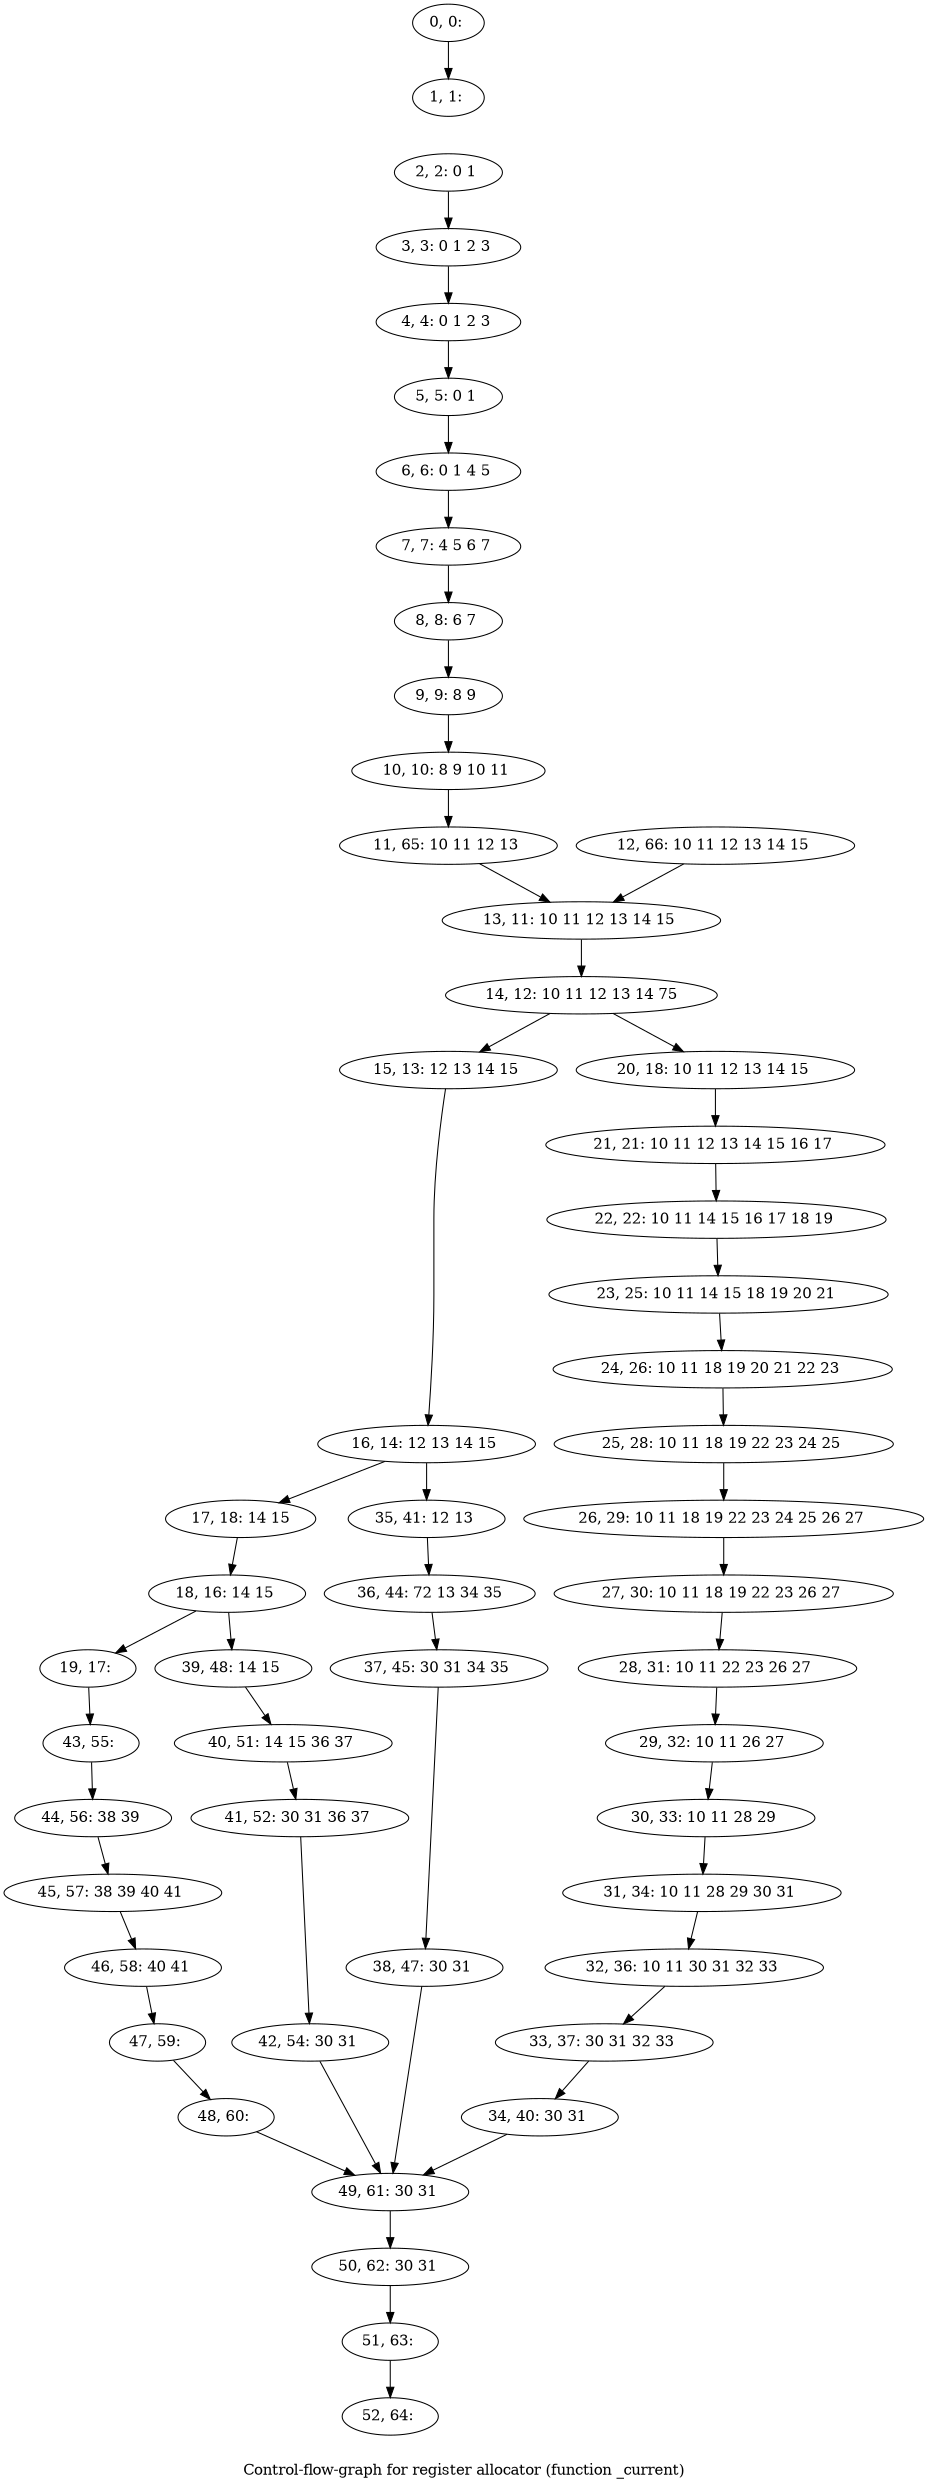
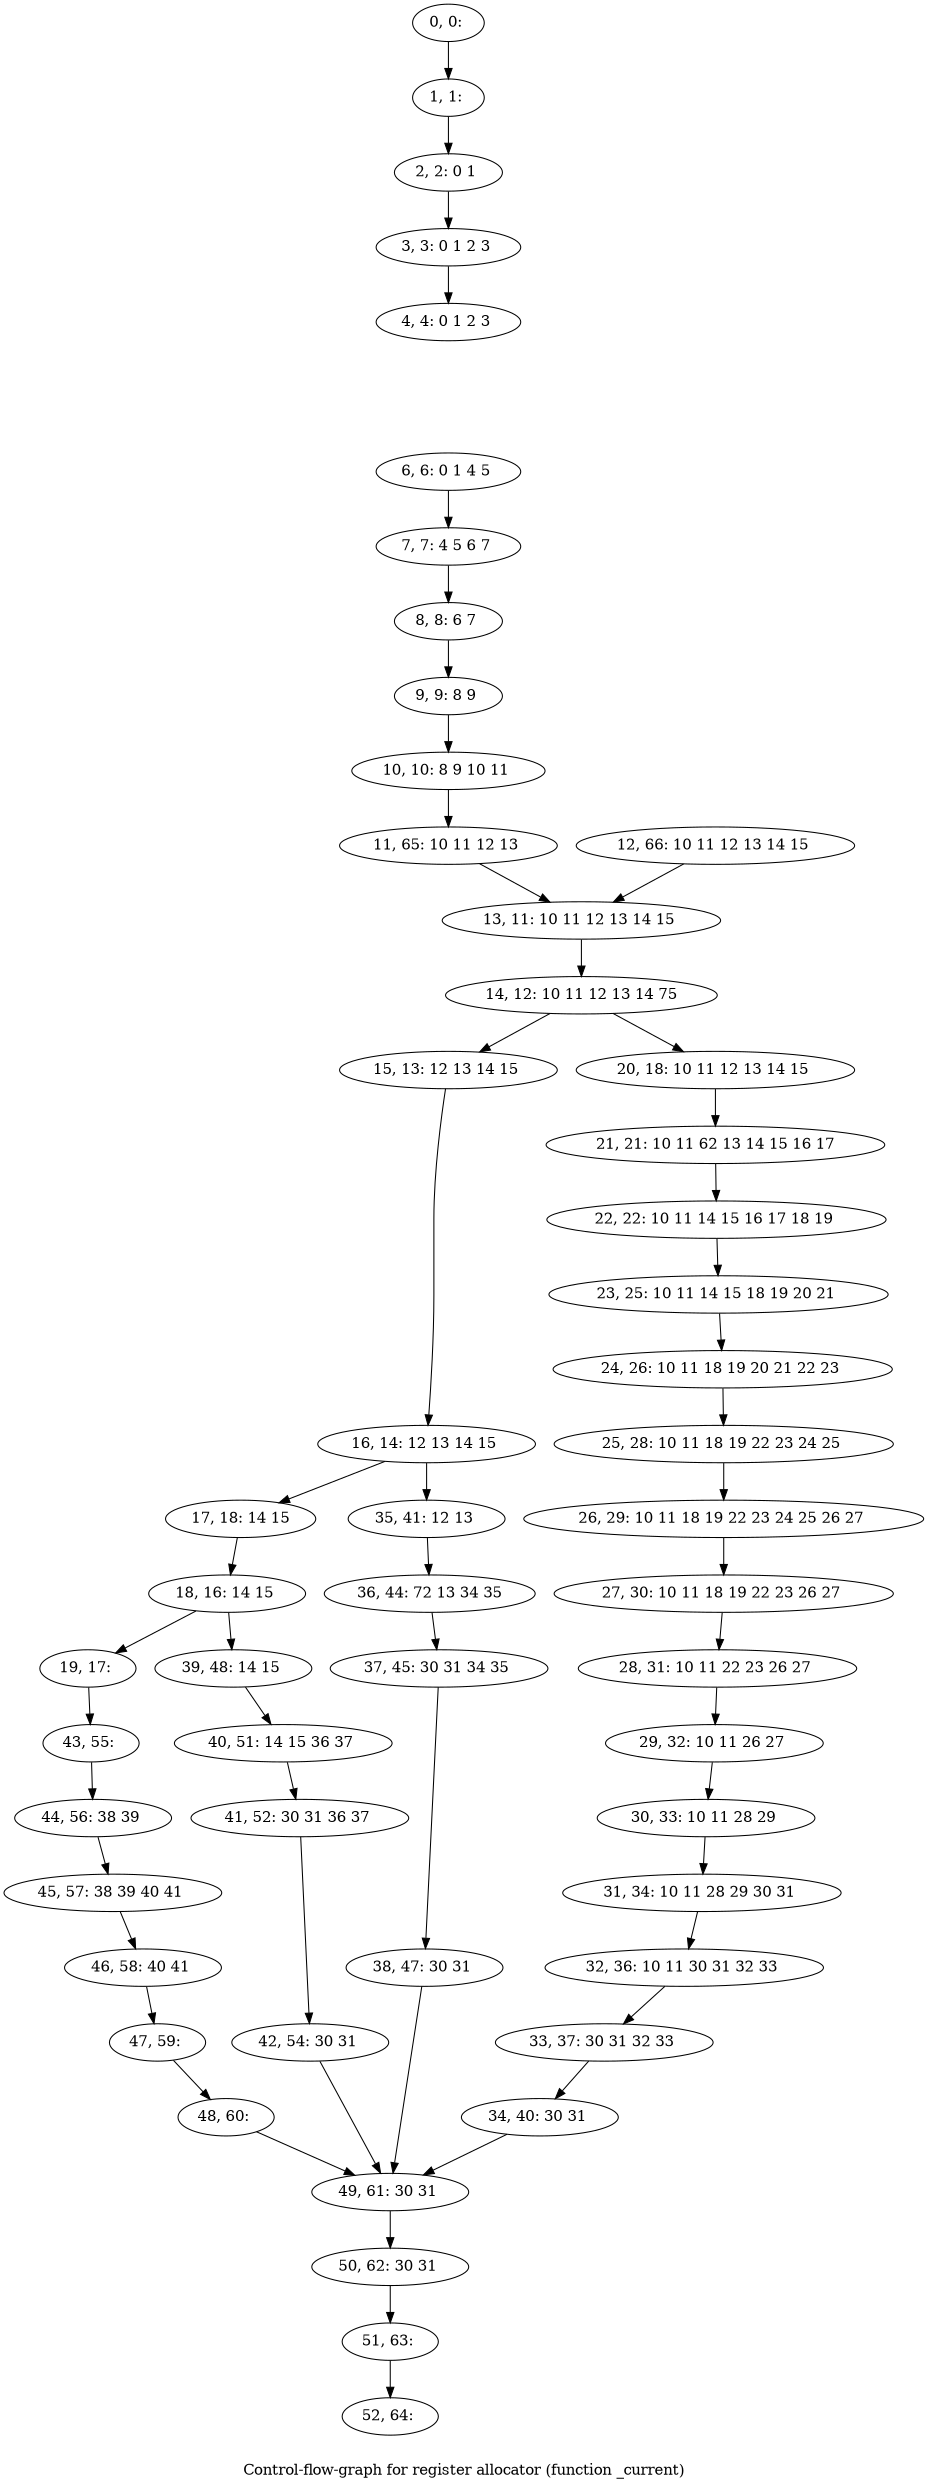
edge "1, 1:" -> "2, 2: 0 1": added
node "5, 5: 0 1": removed
node "21, 21: 10 11 12 13 14 15 16 17": label "21, 21: 10 11 12 13 14 15 16 17" -> "21, 21: 10 11 62 13 14 15 16 17"
